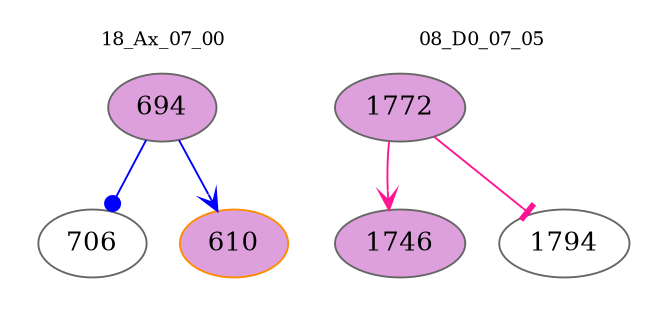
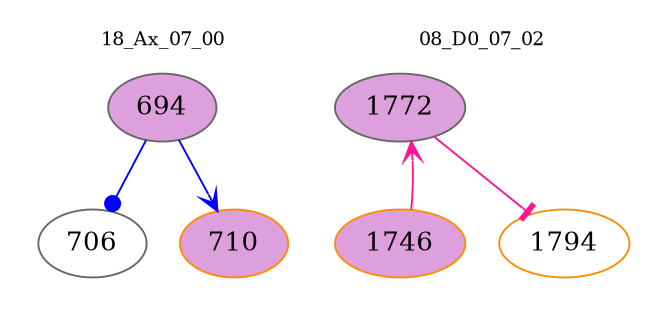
cluster "08_D0_07_05": label "08_D0_07_05" -> "08_D0_07_02"
edge "1772" -> "1746": reversed
node "610": label "610" -> "710"
node "1746": color gray40 -> darkorange
node "1794": color gray40 -> darkorange
